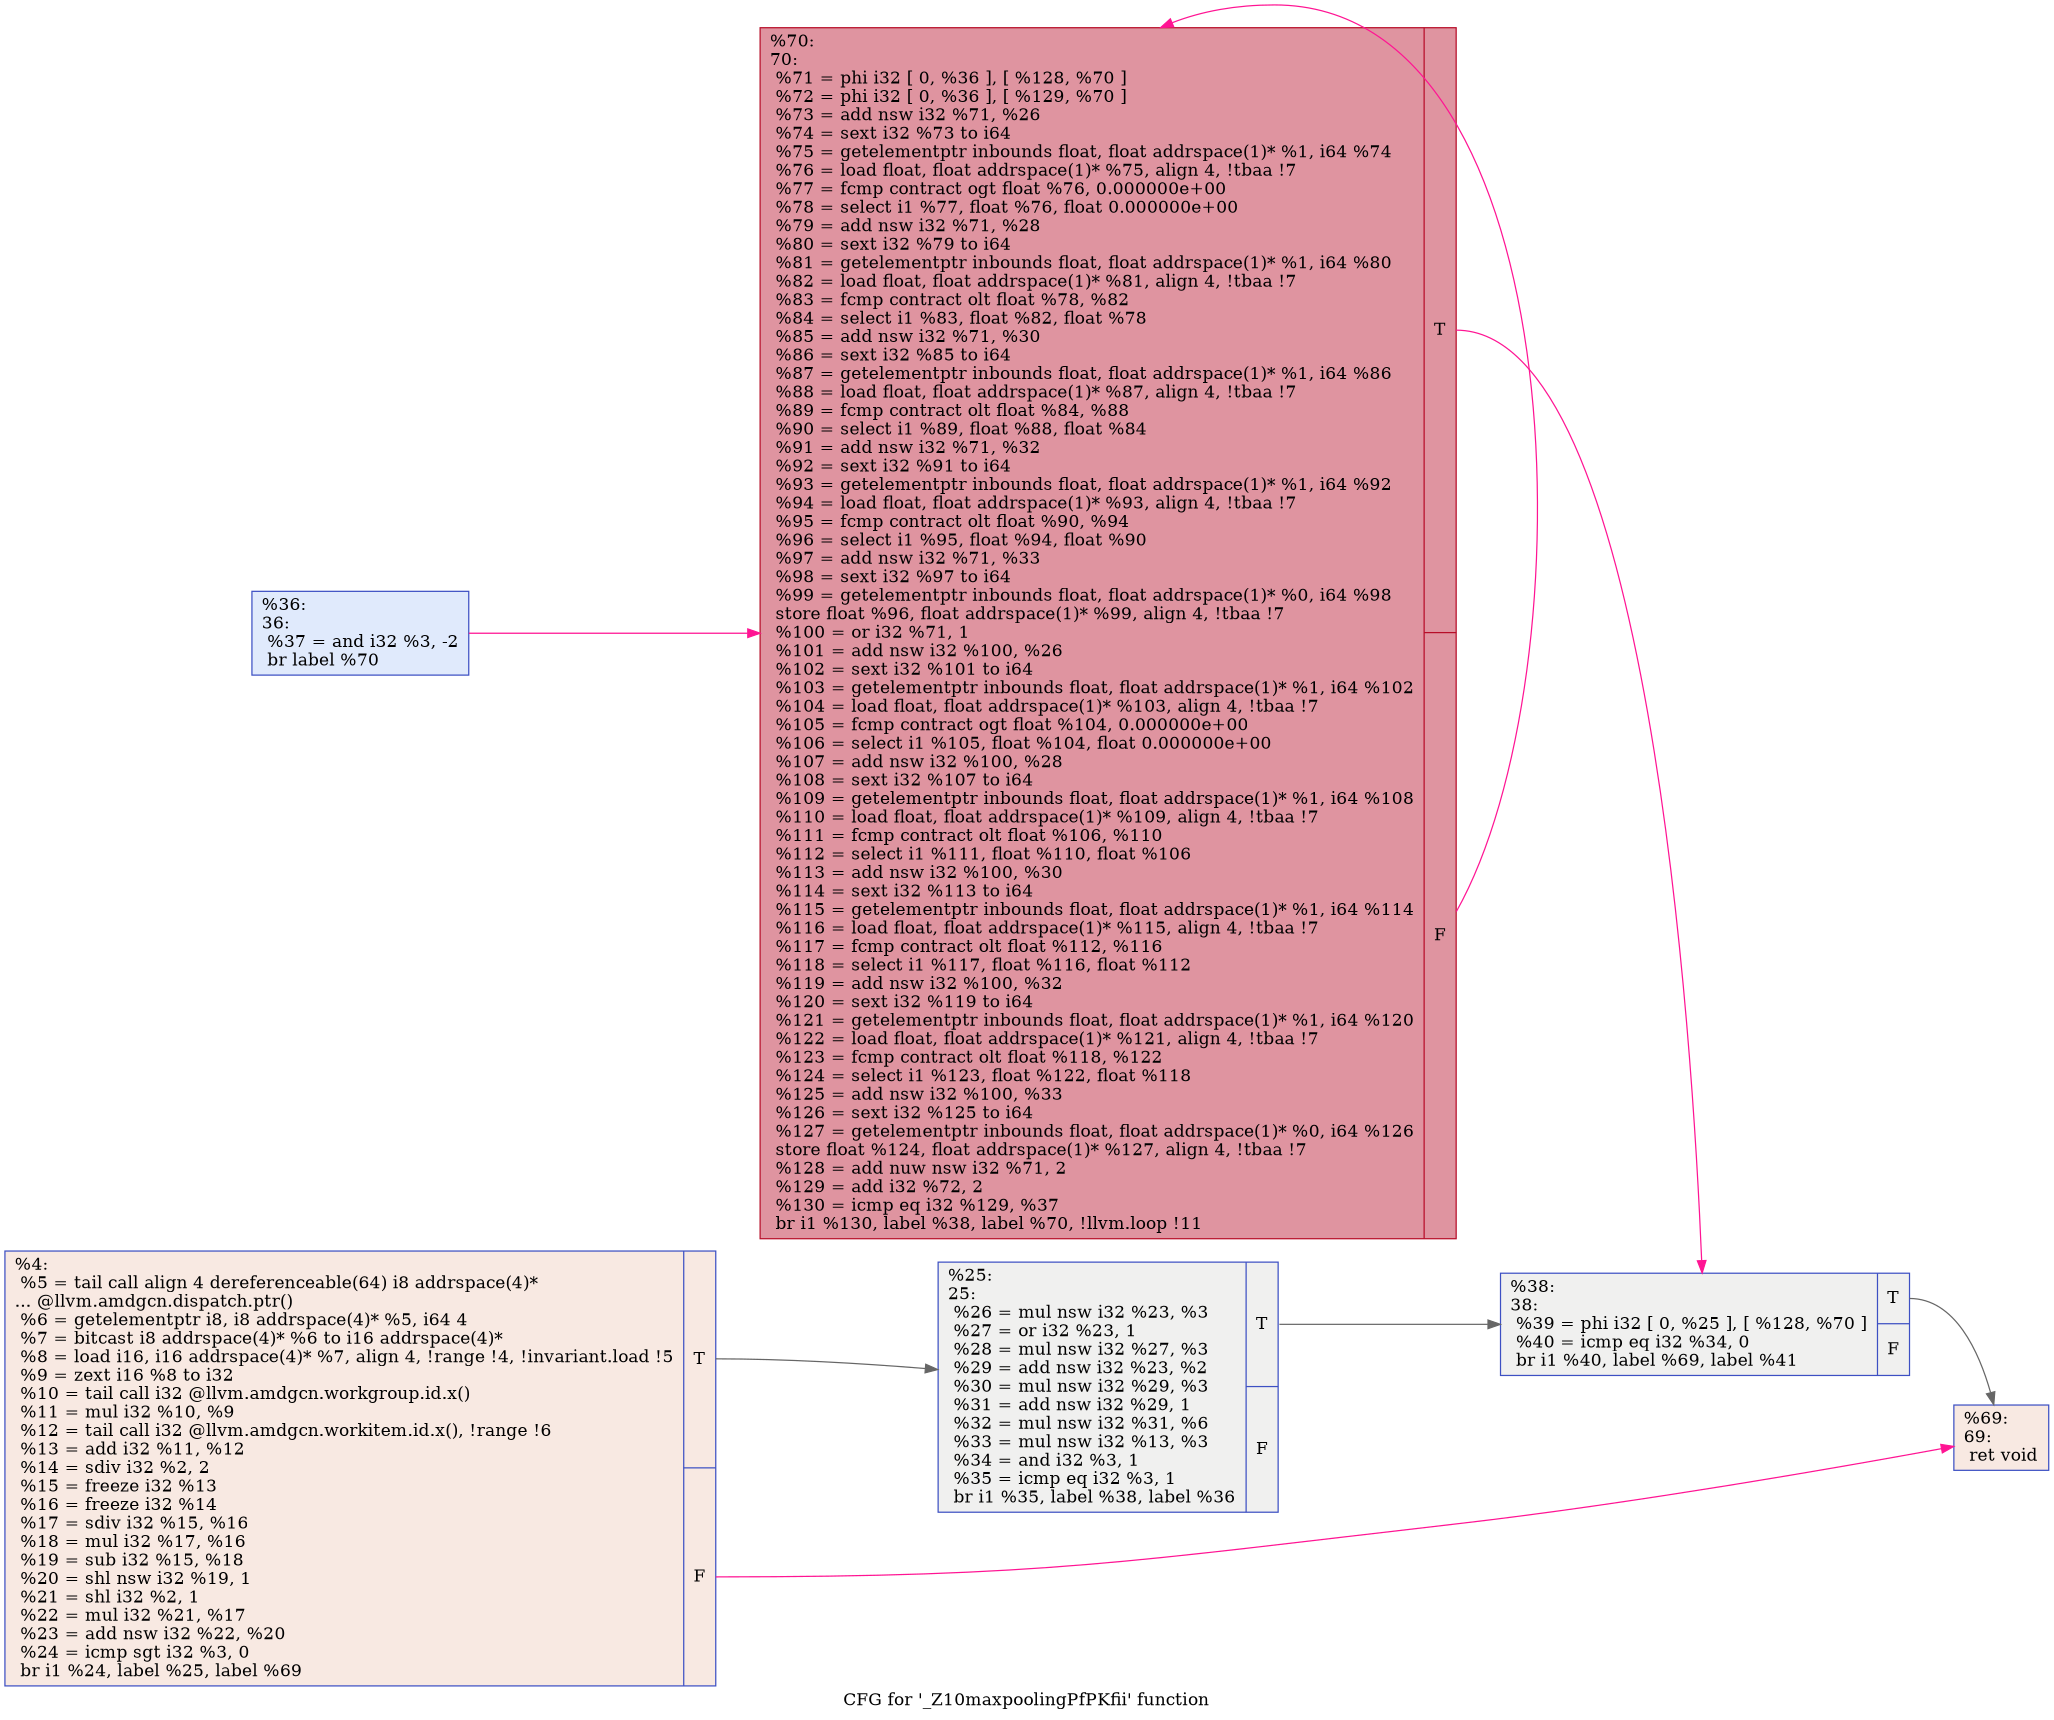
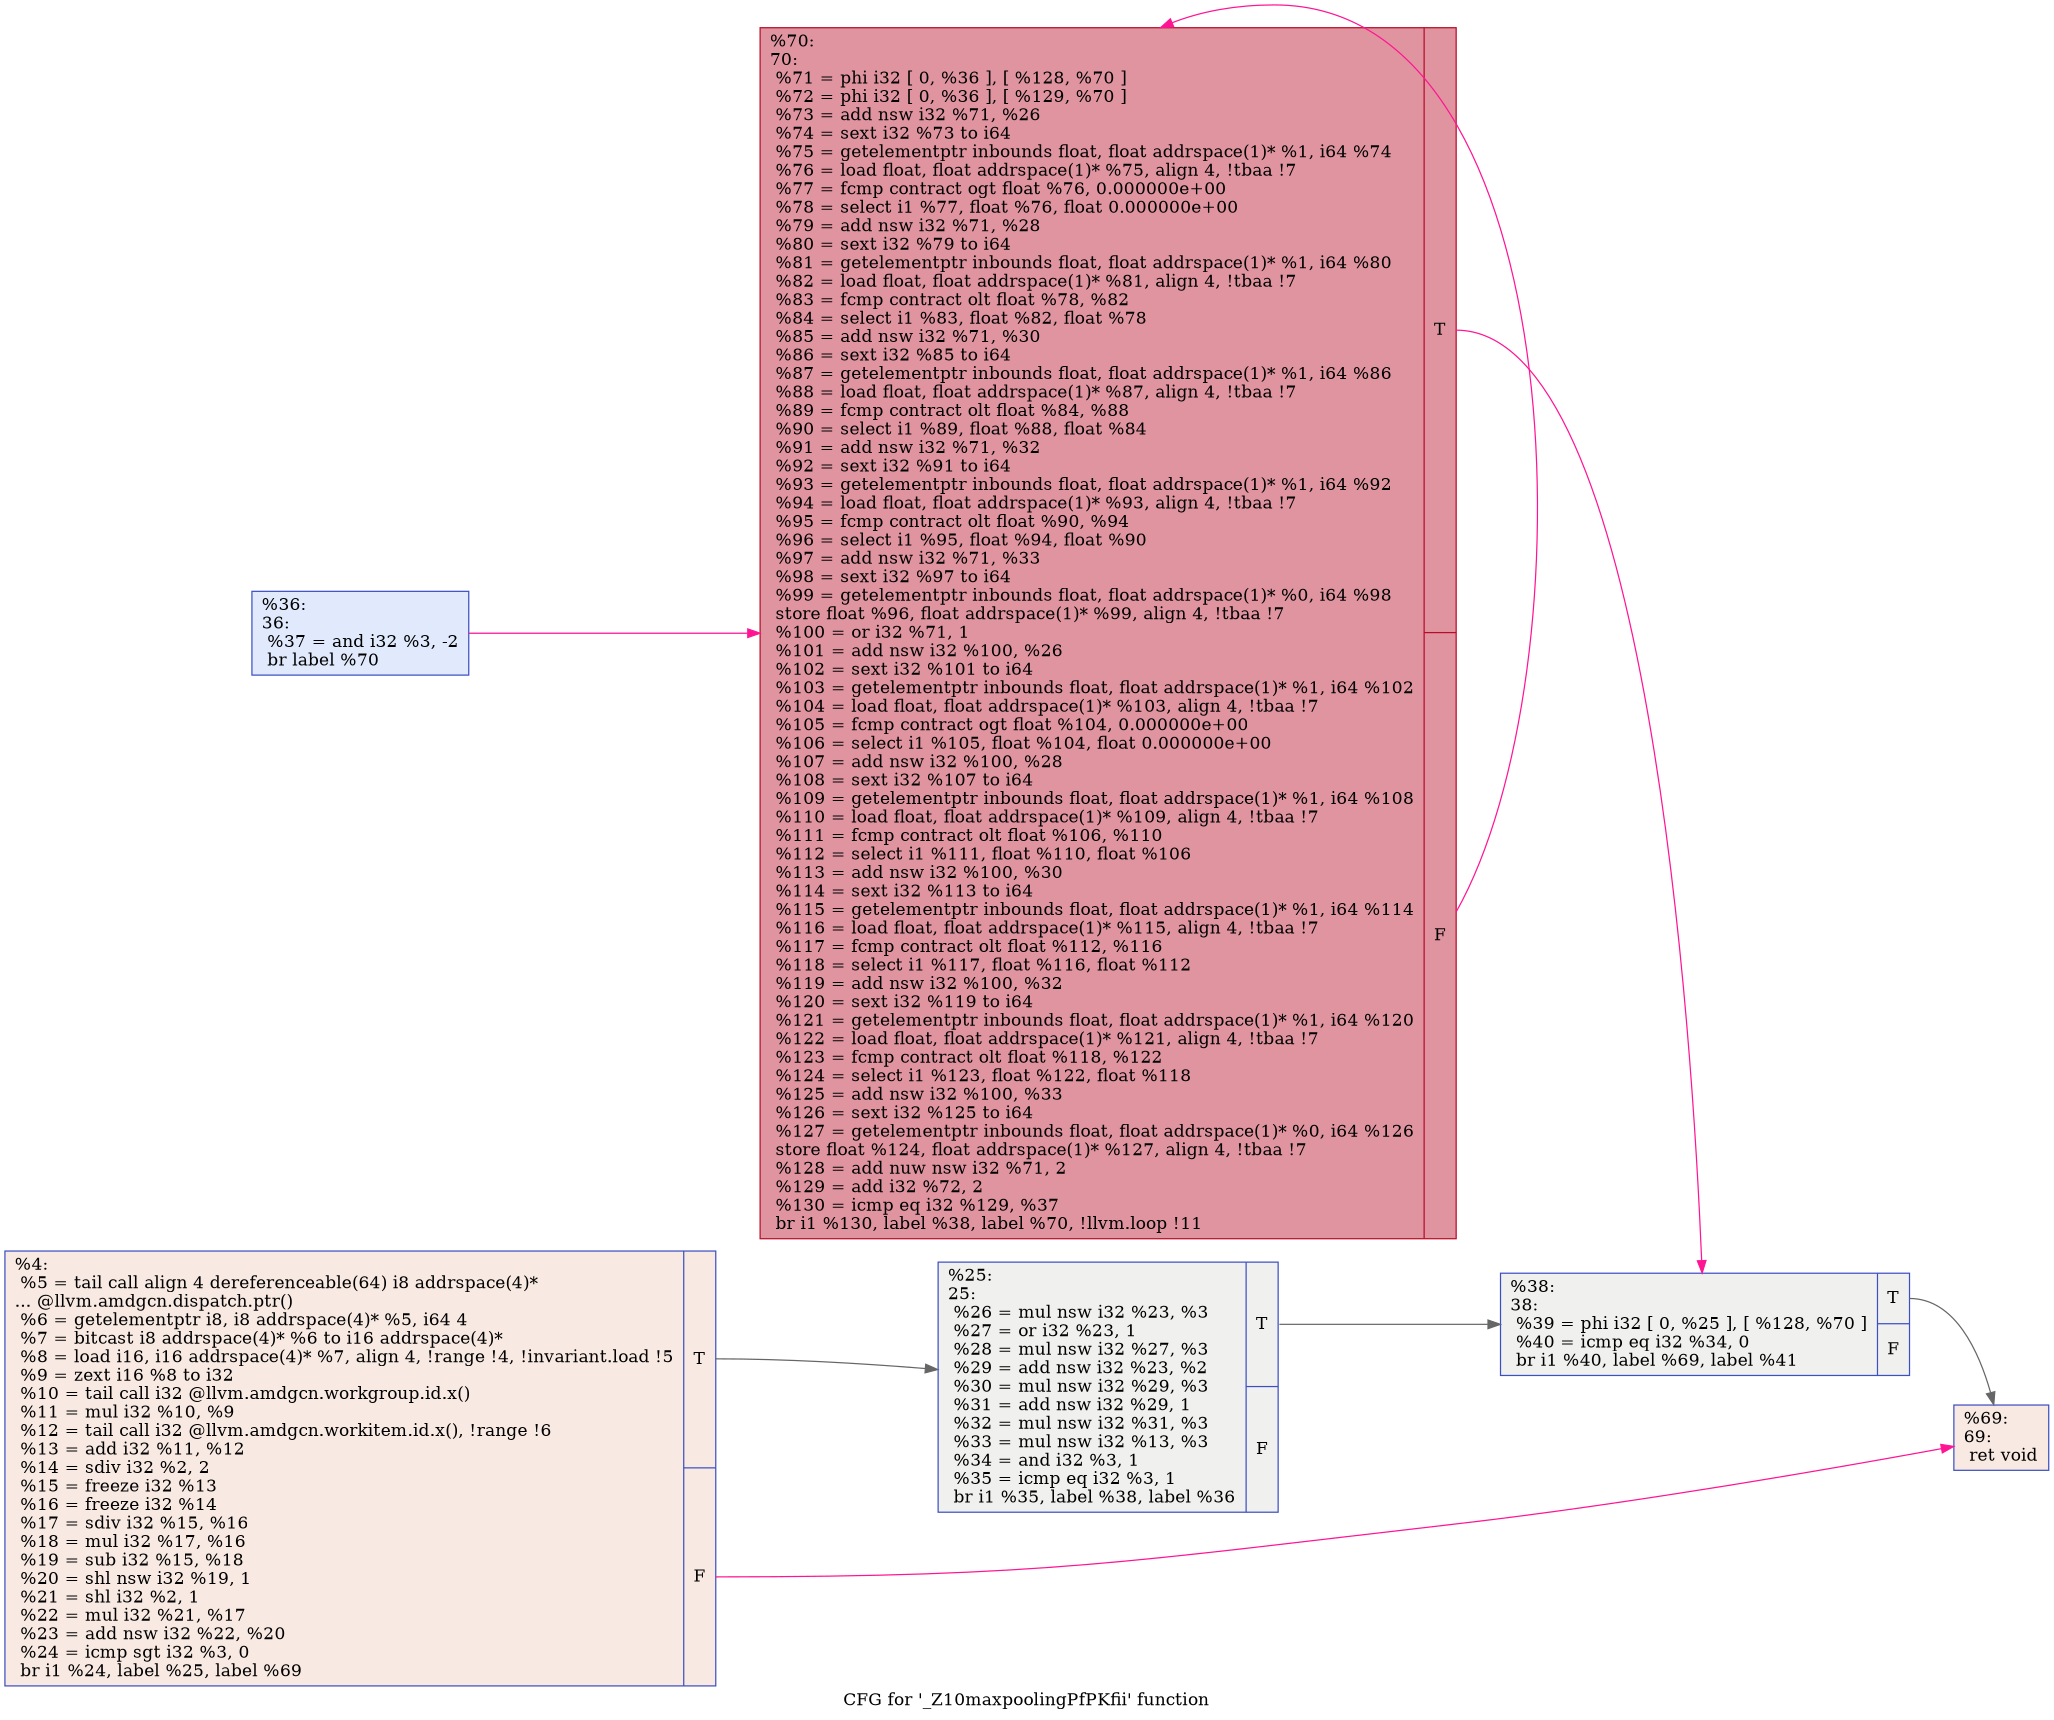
node "%25:": text "%32 = mul nsw i32 %31, %6" -> "%32 = mul nsw i32 %31, %3"
